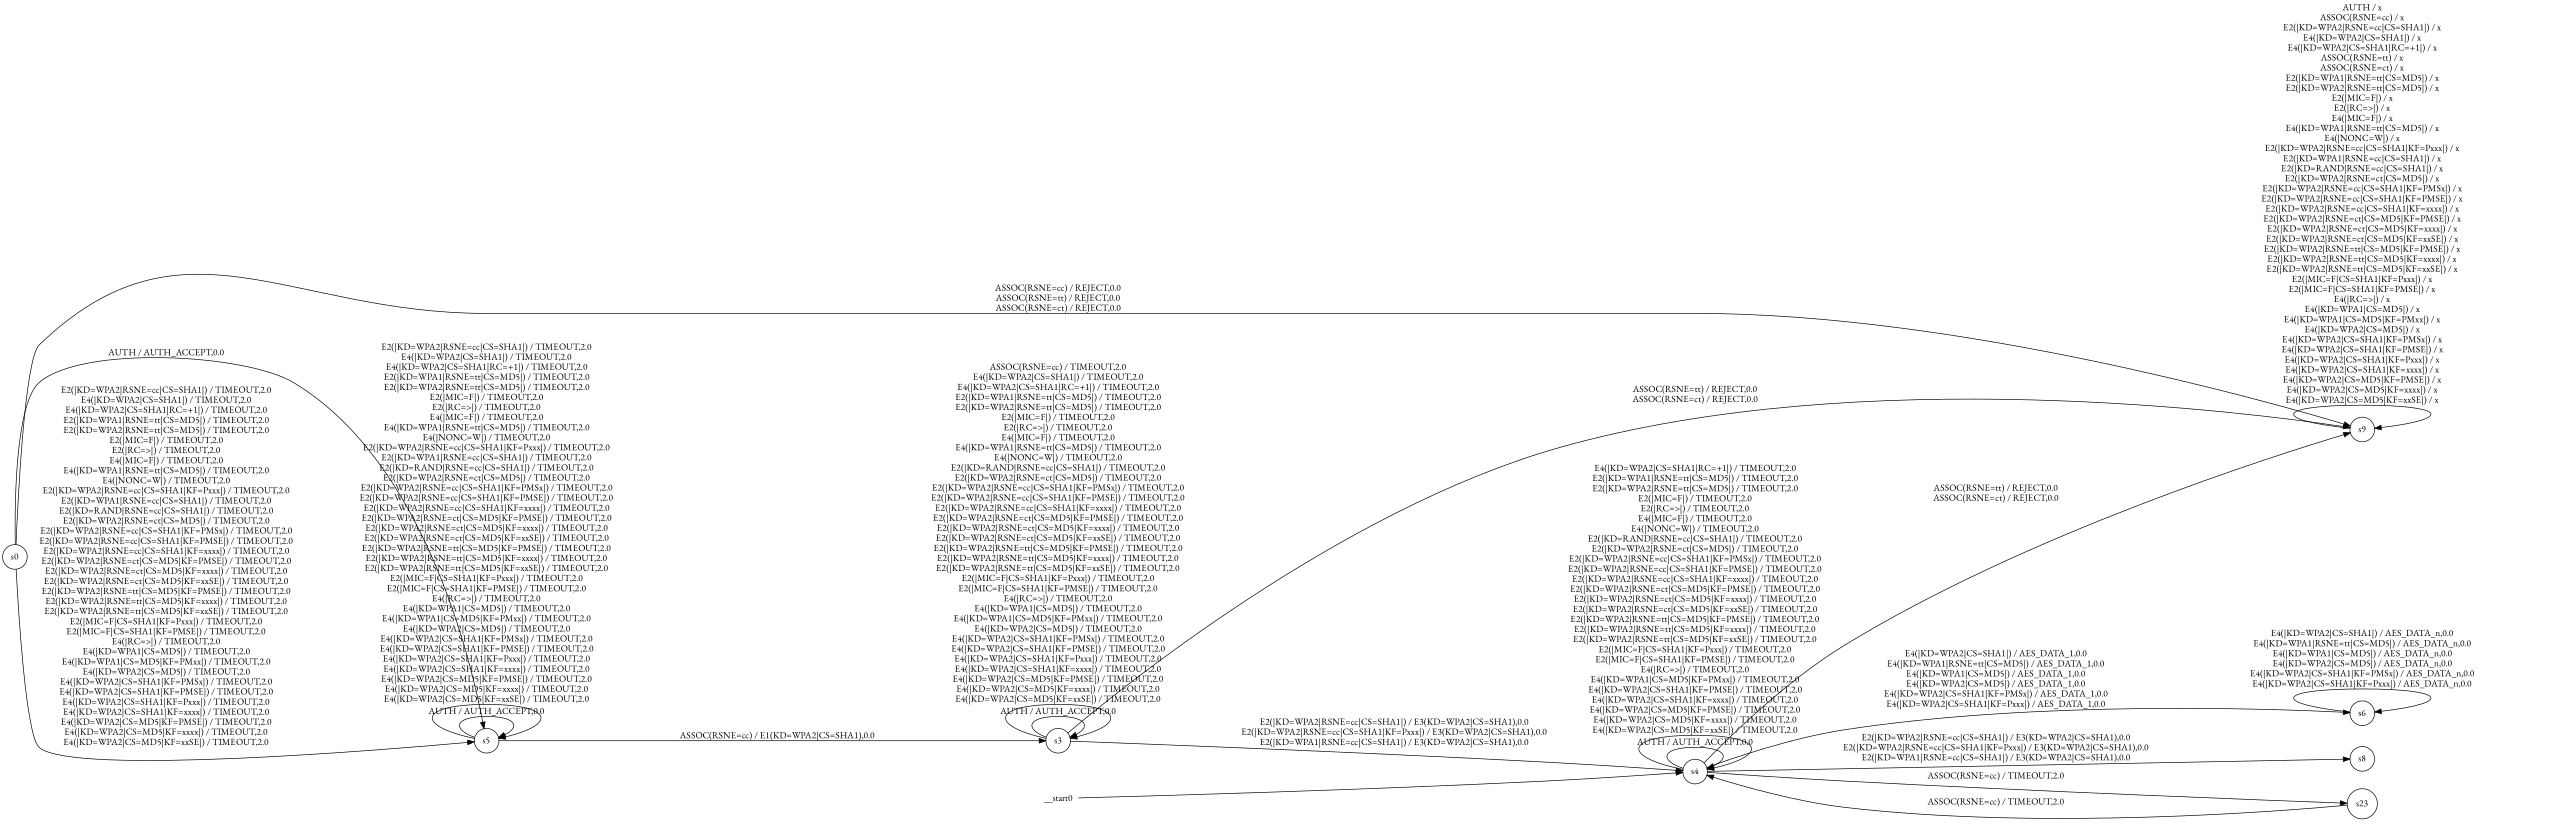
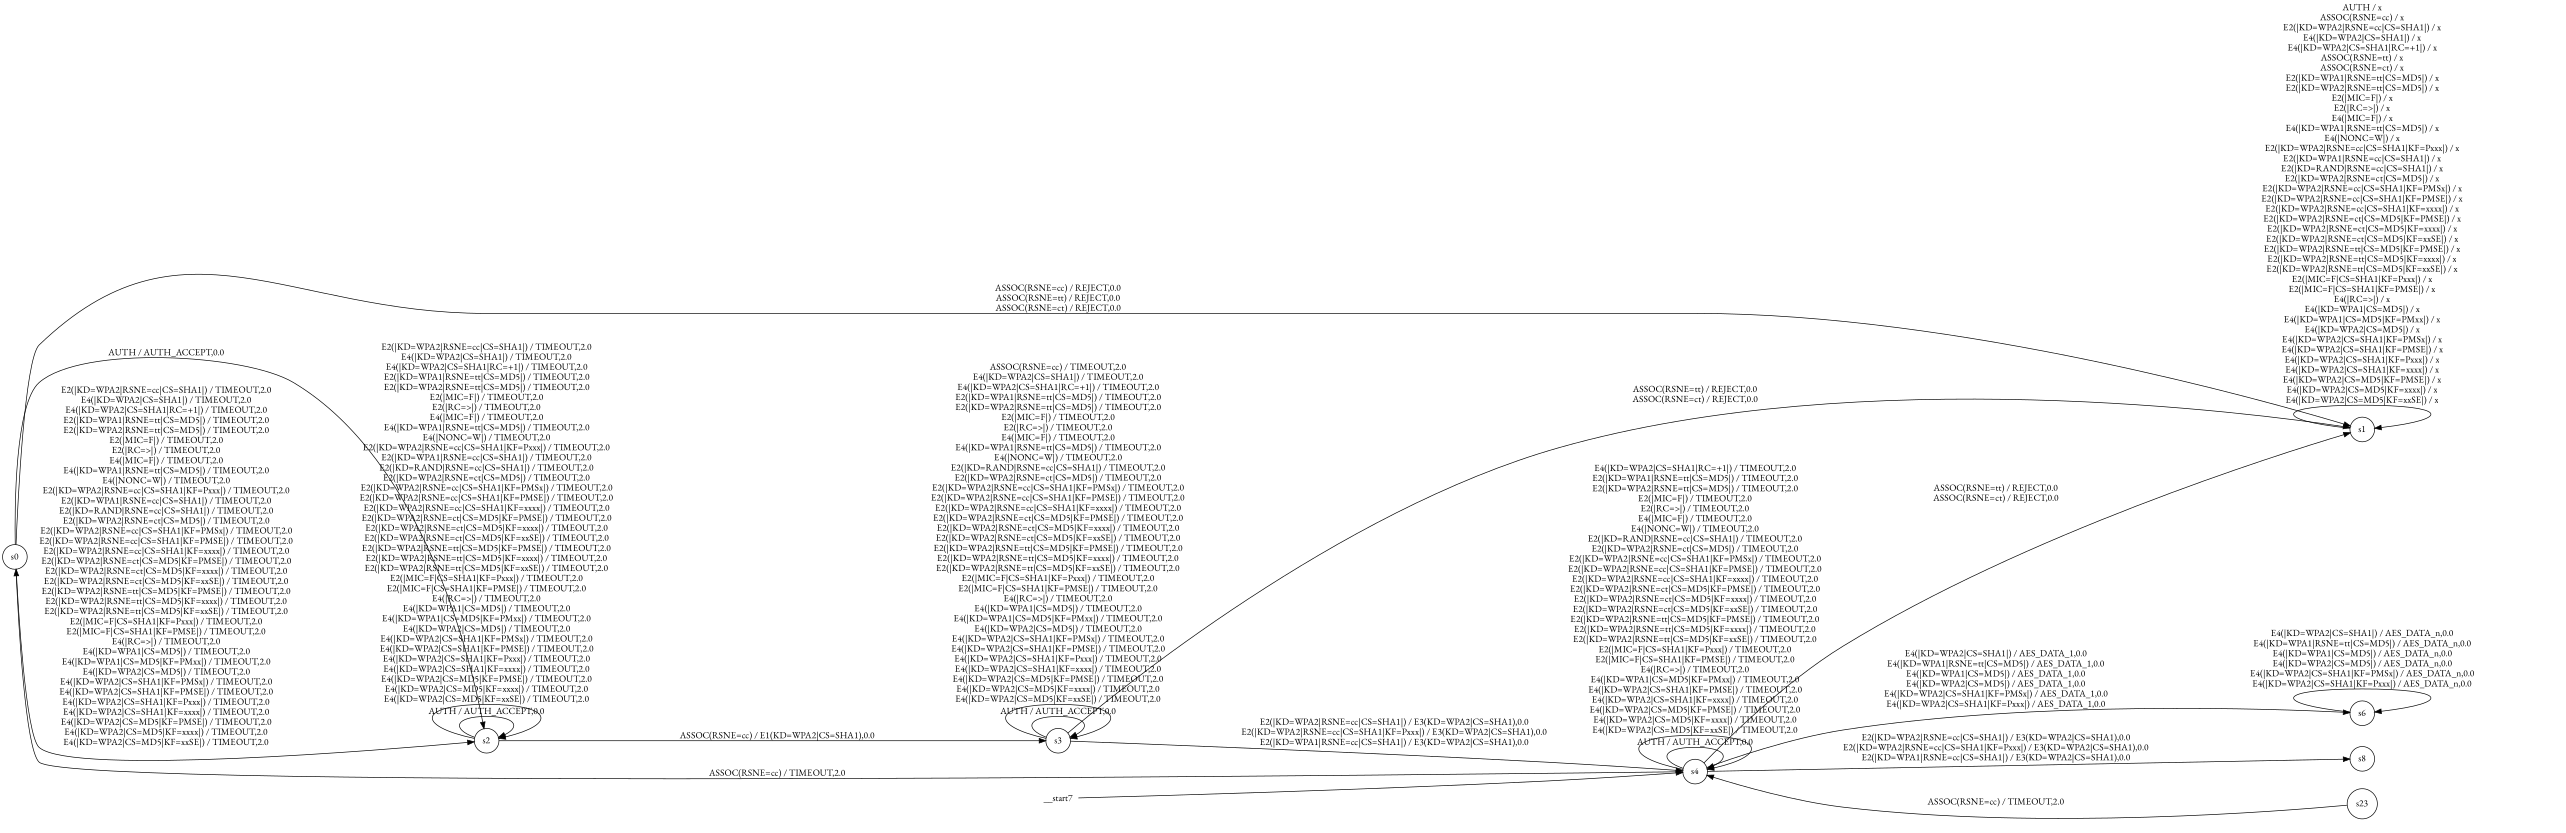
node "s9": label "s9" -> "s1"
node "s5": label "s5" -> "s2"
edge "s4" -> "s23": now "s4" -> "s0"
node "__start0": label "__start0" -> "__start7"
